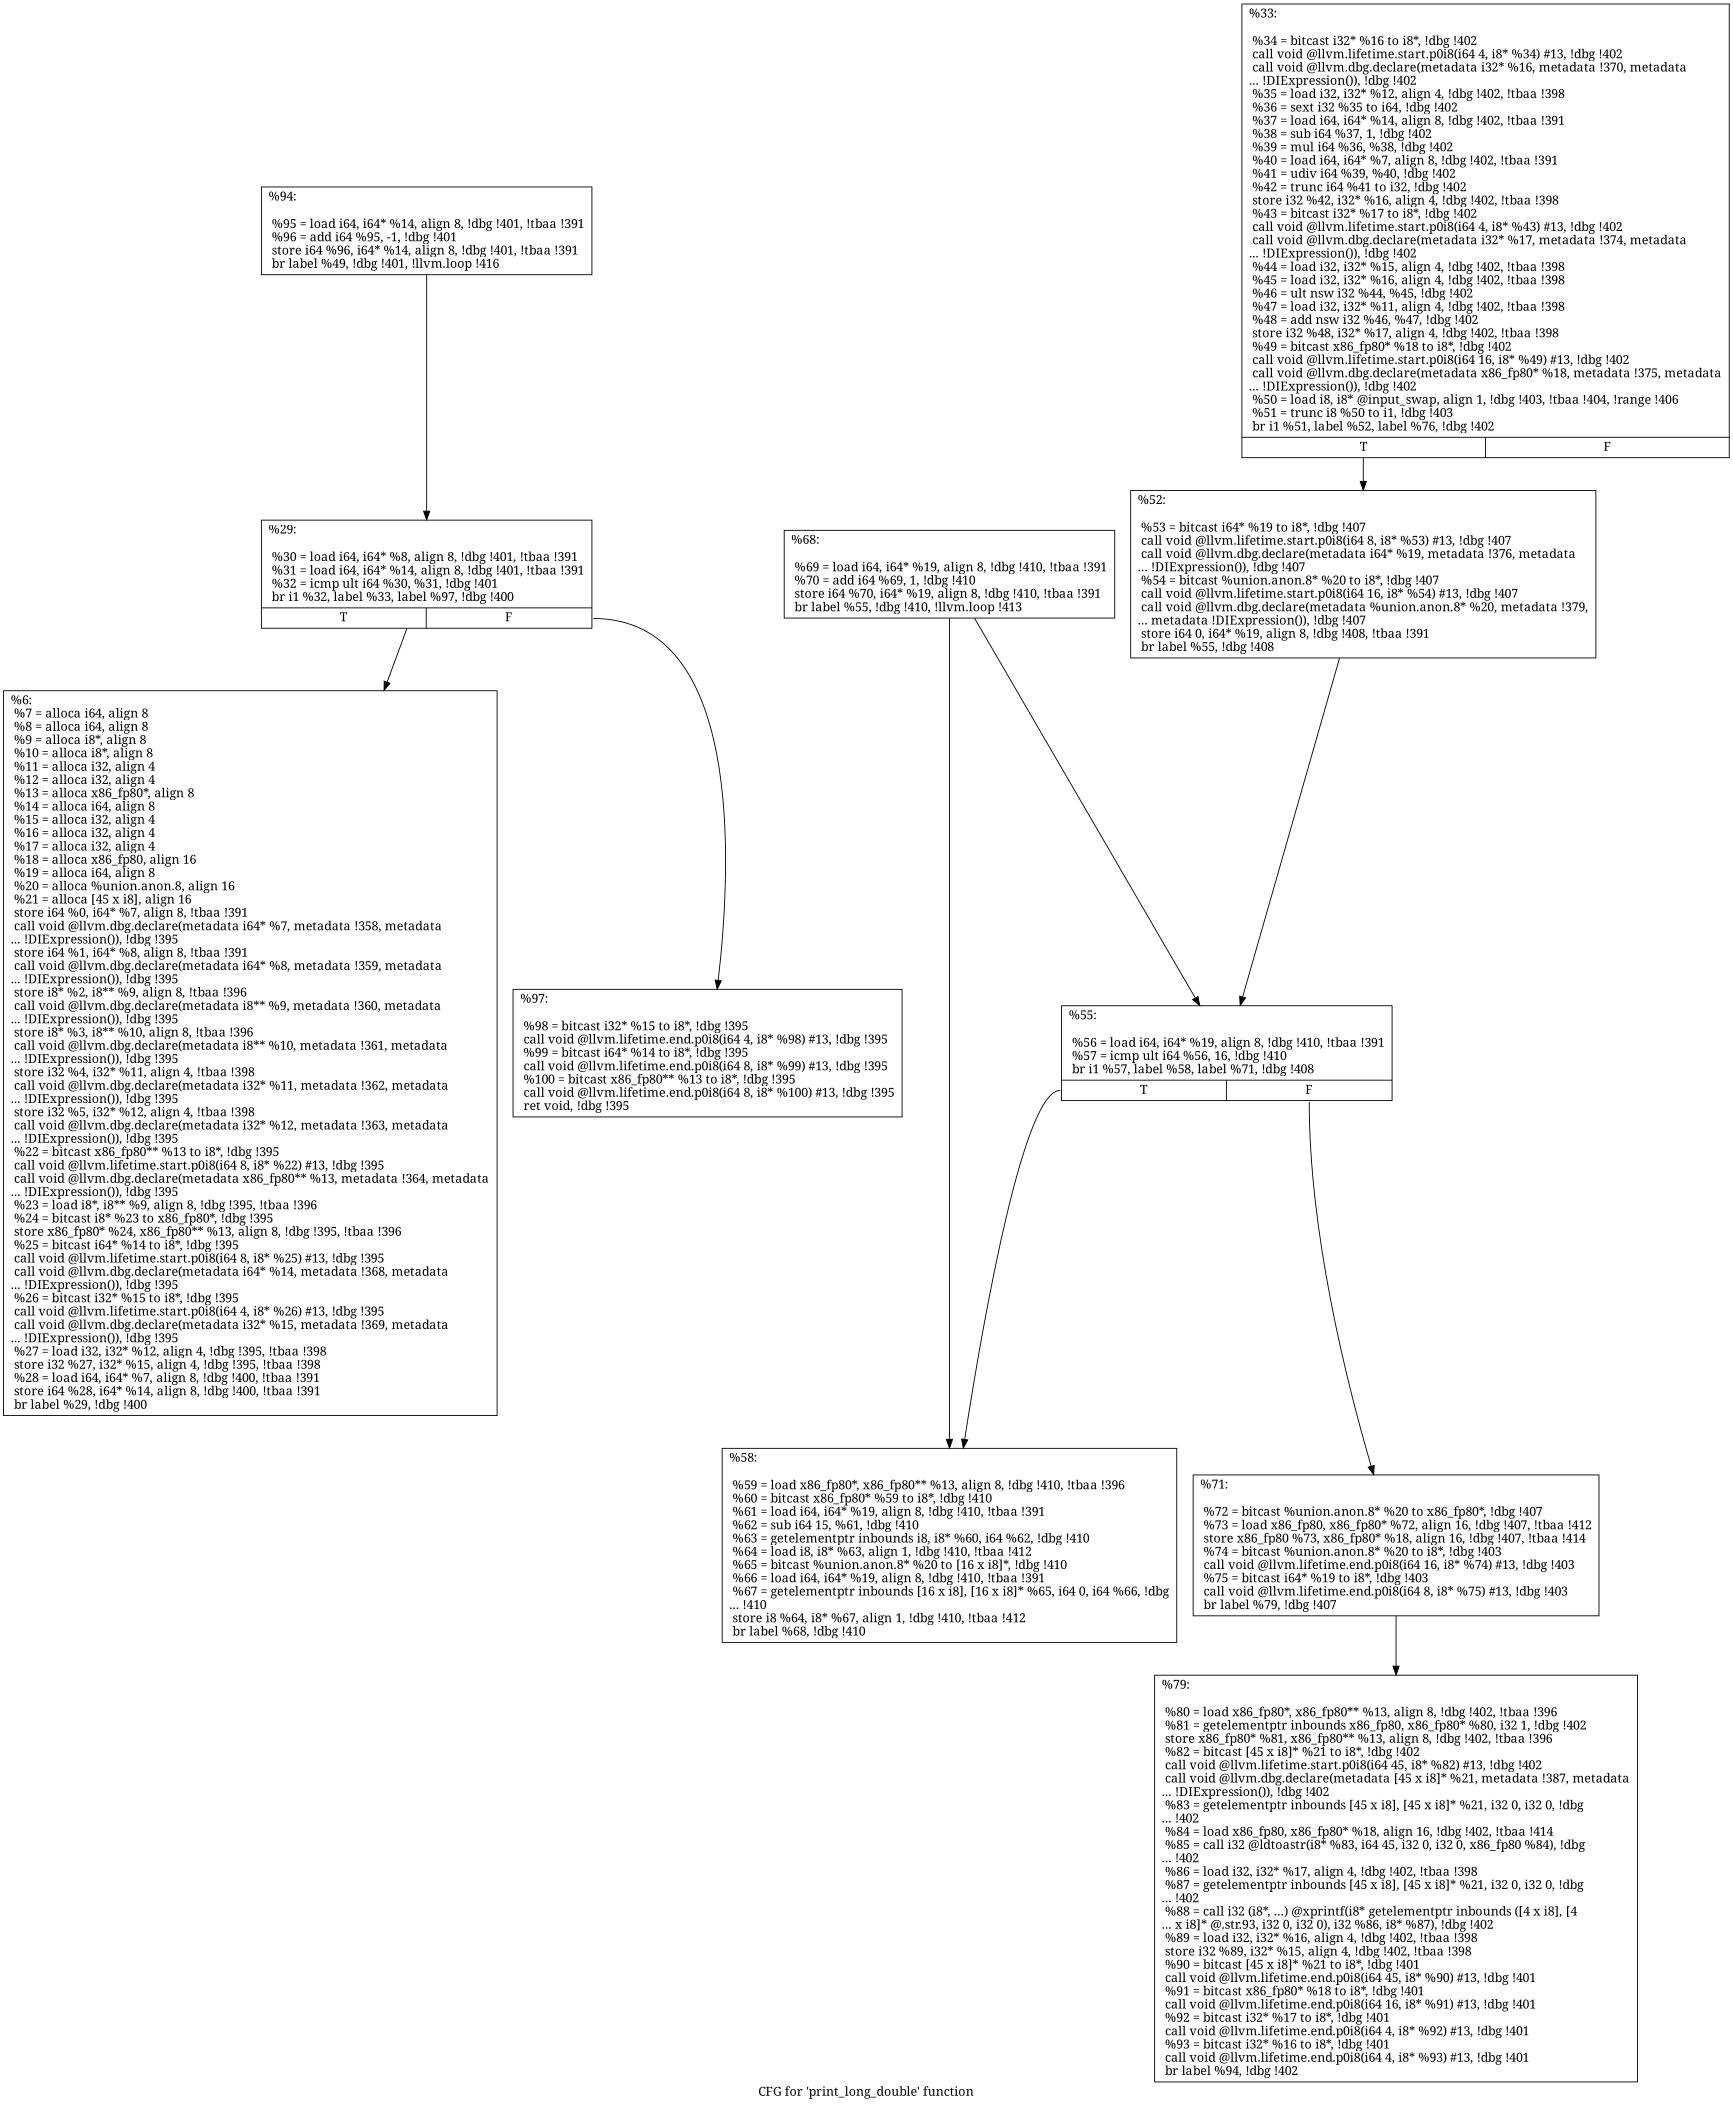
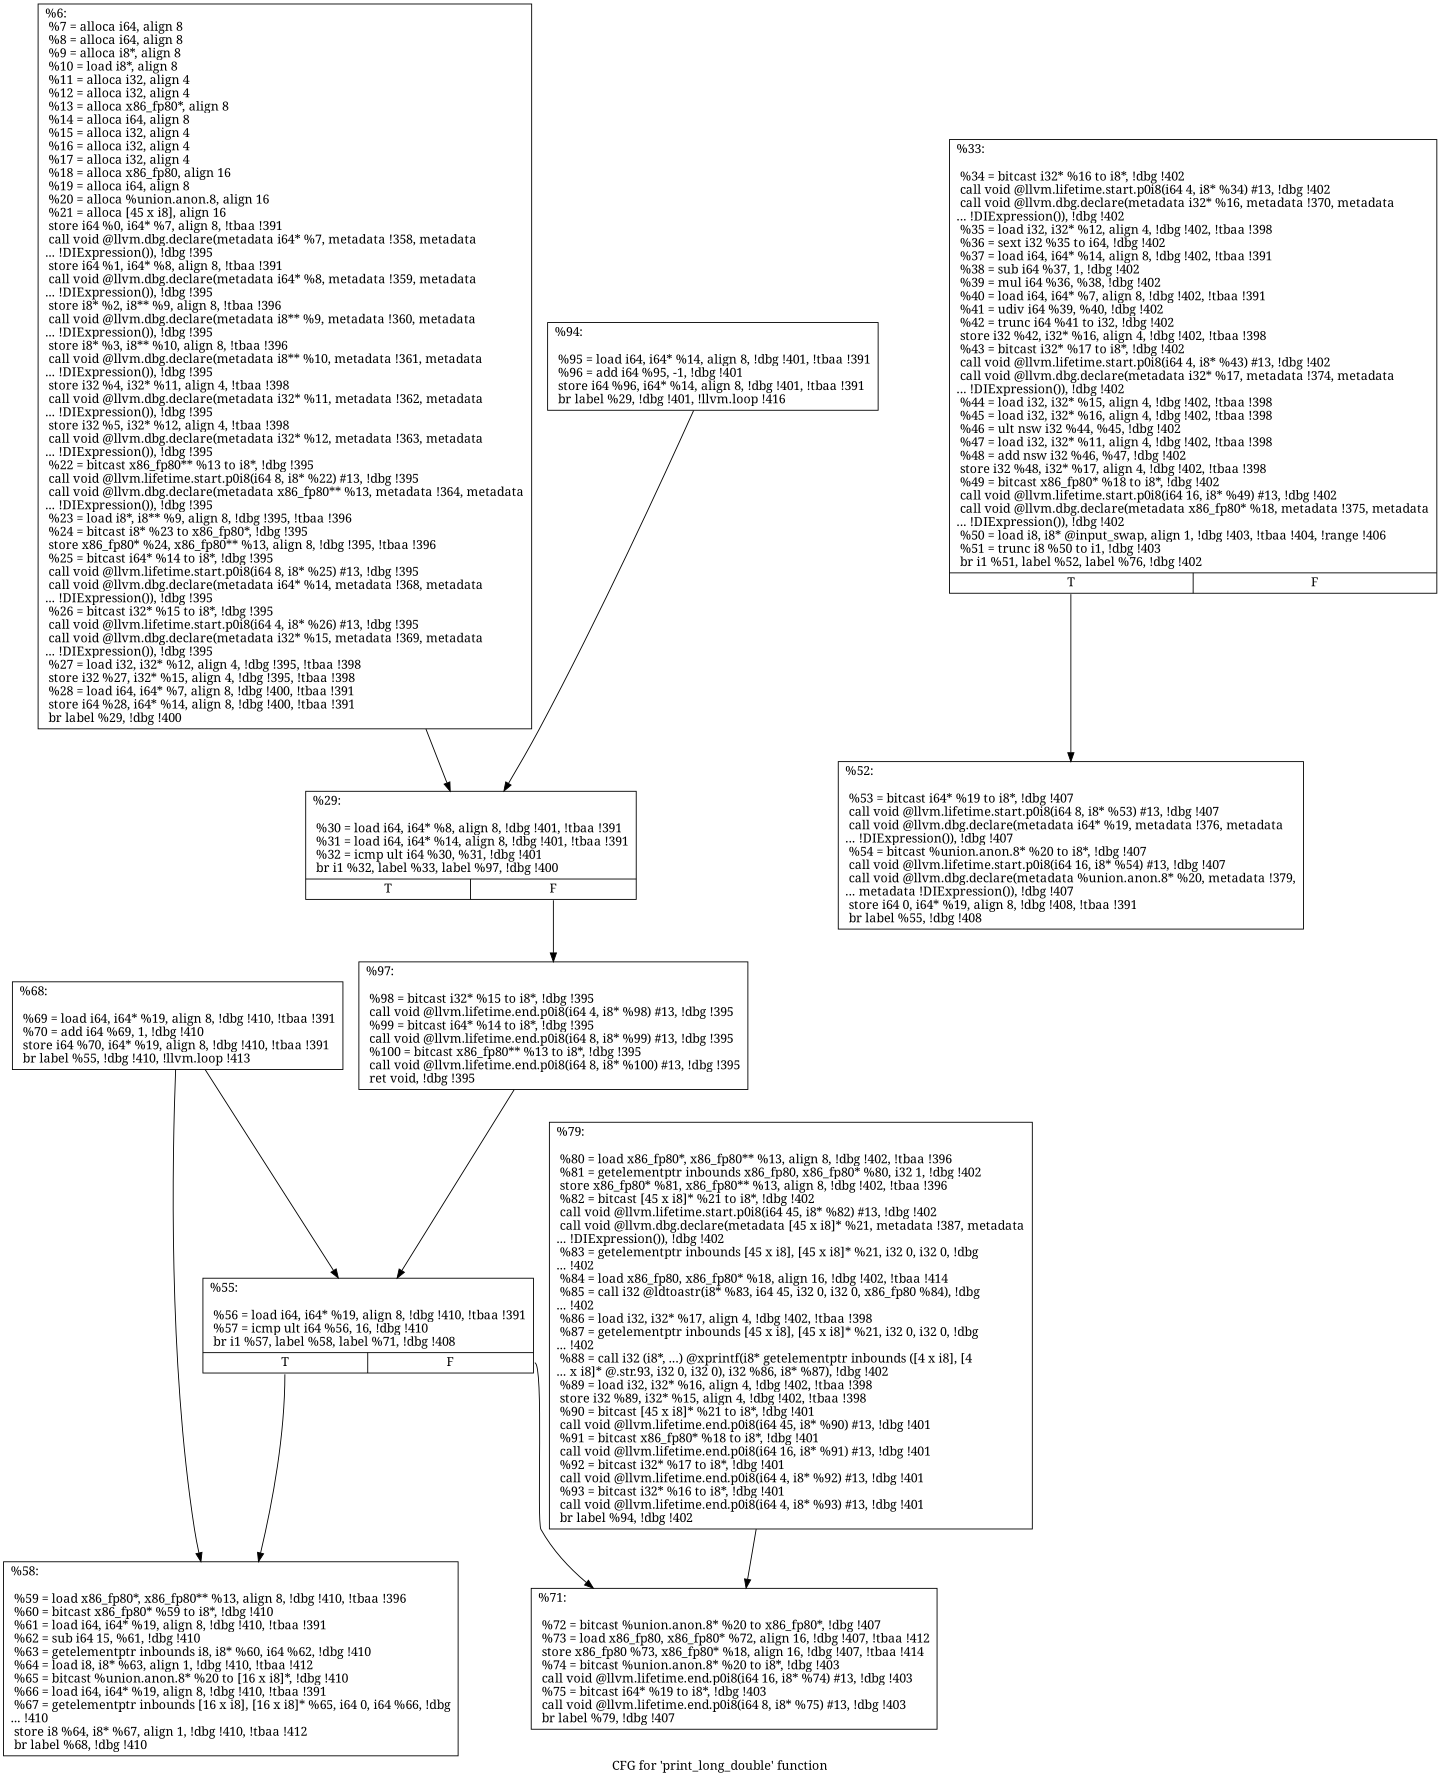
node "%94:": text "br label %49, !dbg !401, !llvm.loop !416" -> "br label %29, !dbg !401, !llvm.loop !416"
edge "%29:" -> "%6:": reversed
node "%6:": text "%10 = alloca i8*, align 8" -> "%10 = load i8*, align 8"
edge "%52:" -> "%55:": now "%97:" -> "%55:"
edge "%71:" -> "%79:": reversed
